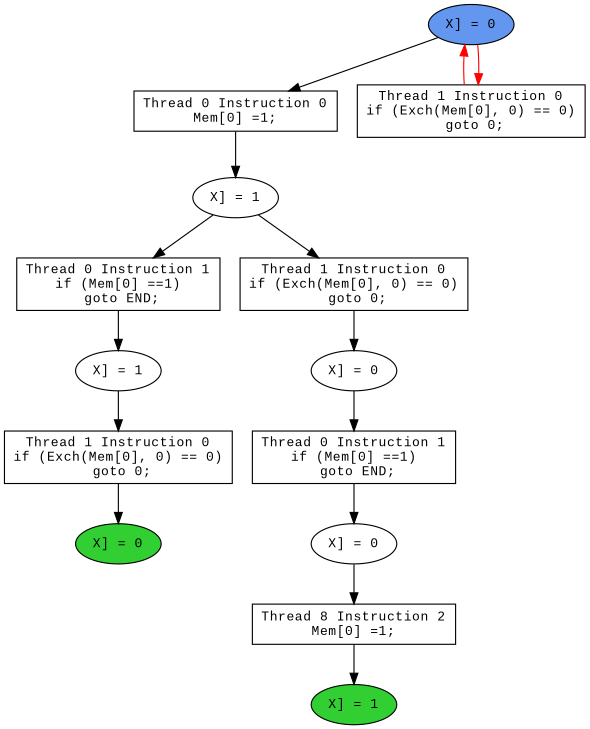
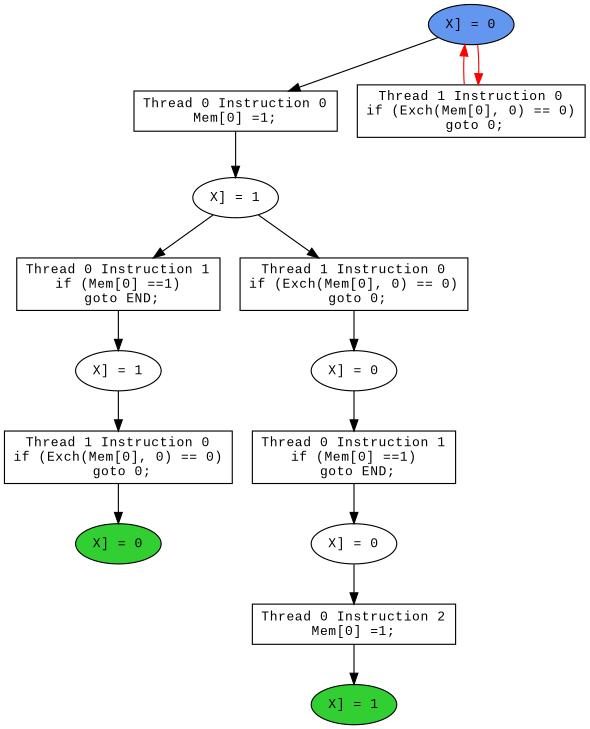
node "Thread 8 Instruction 2 Mem[0] =1;": label "Thread 8 Instruction 2 Mem[0] =1;" -> "Thread 0 Instruction 2 Mem[0] =1;"
